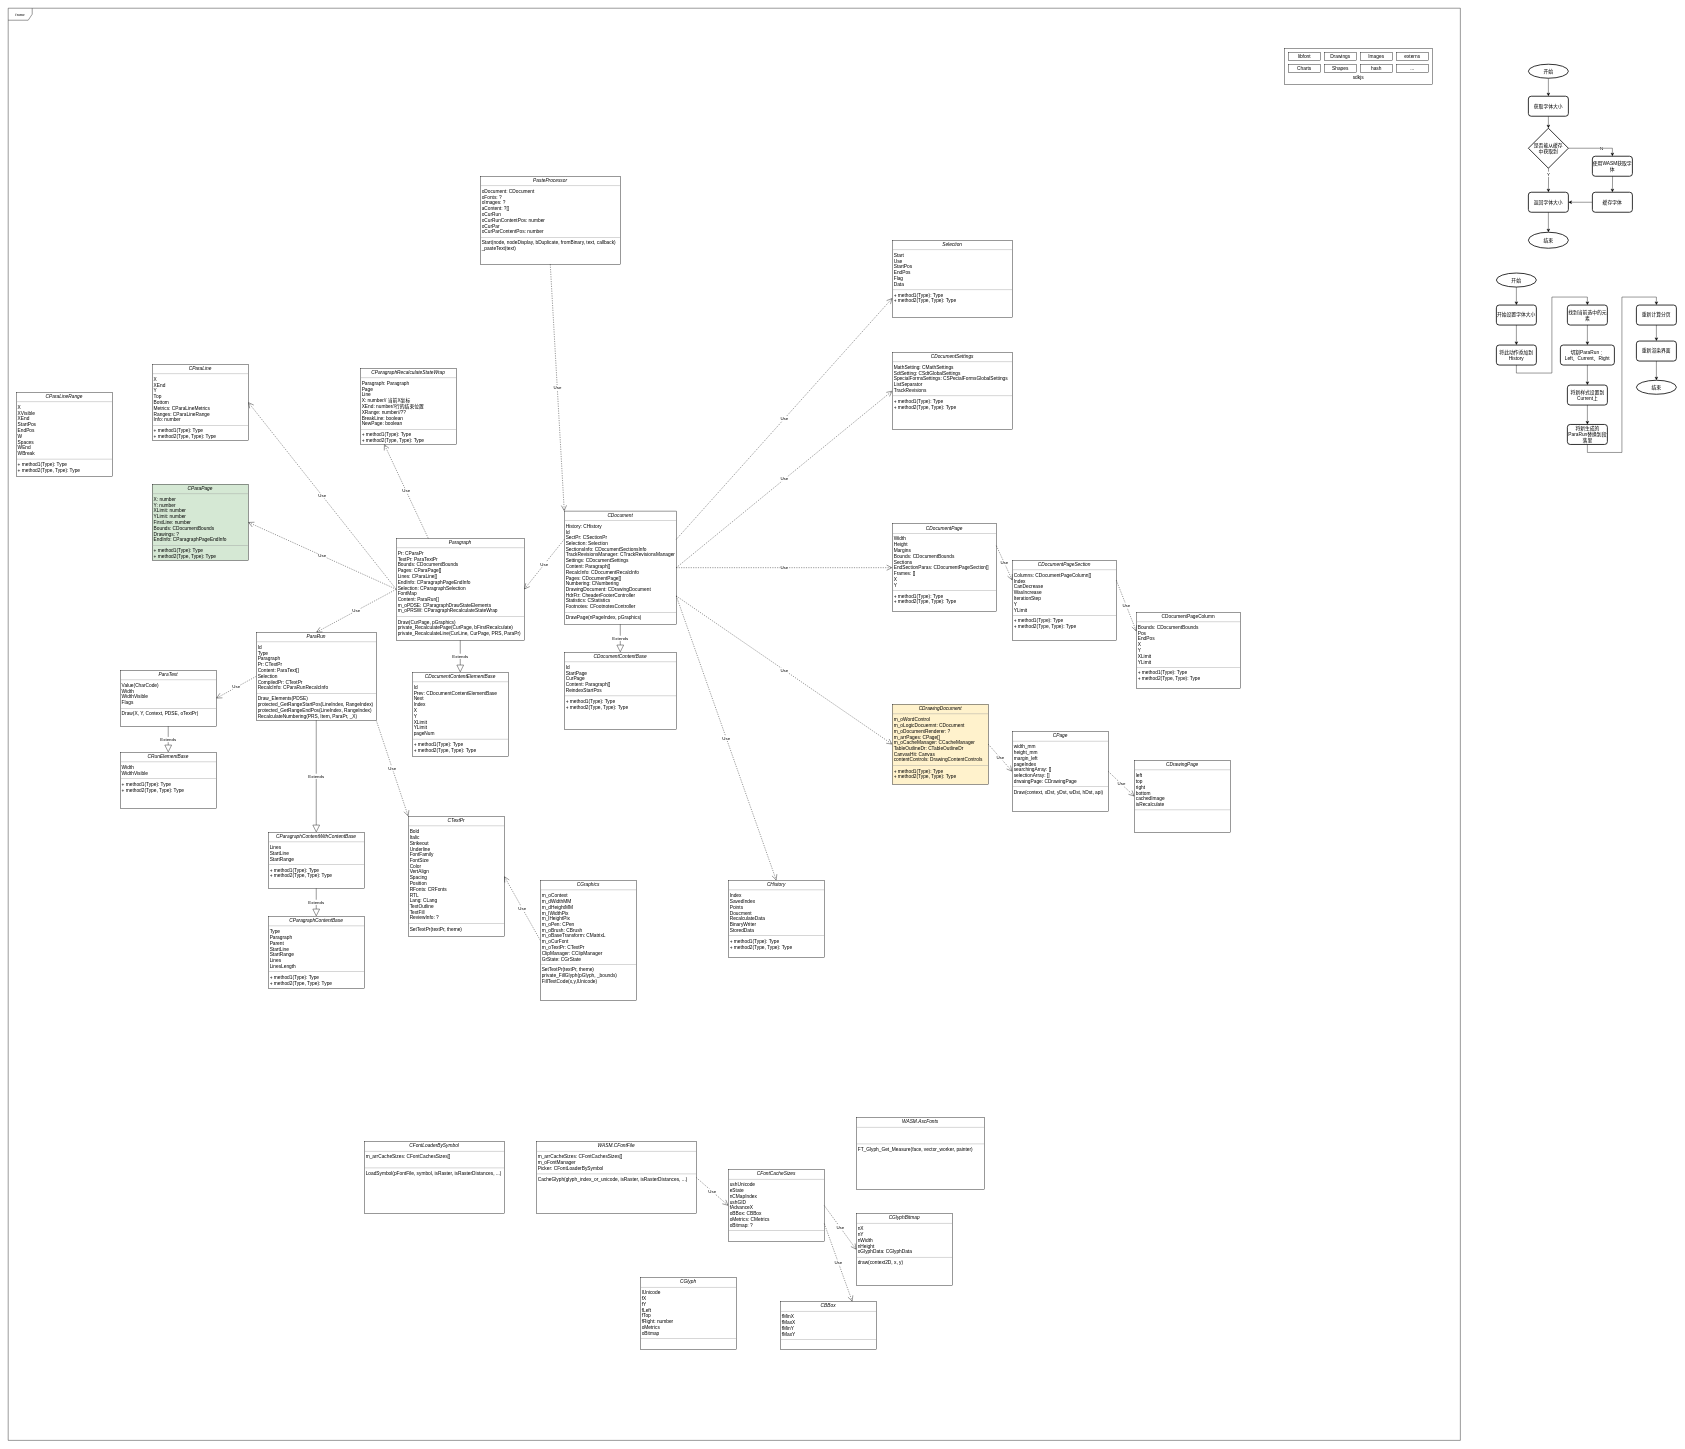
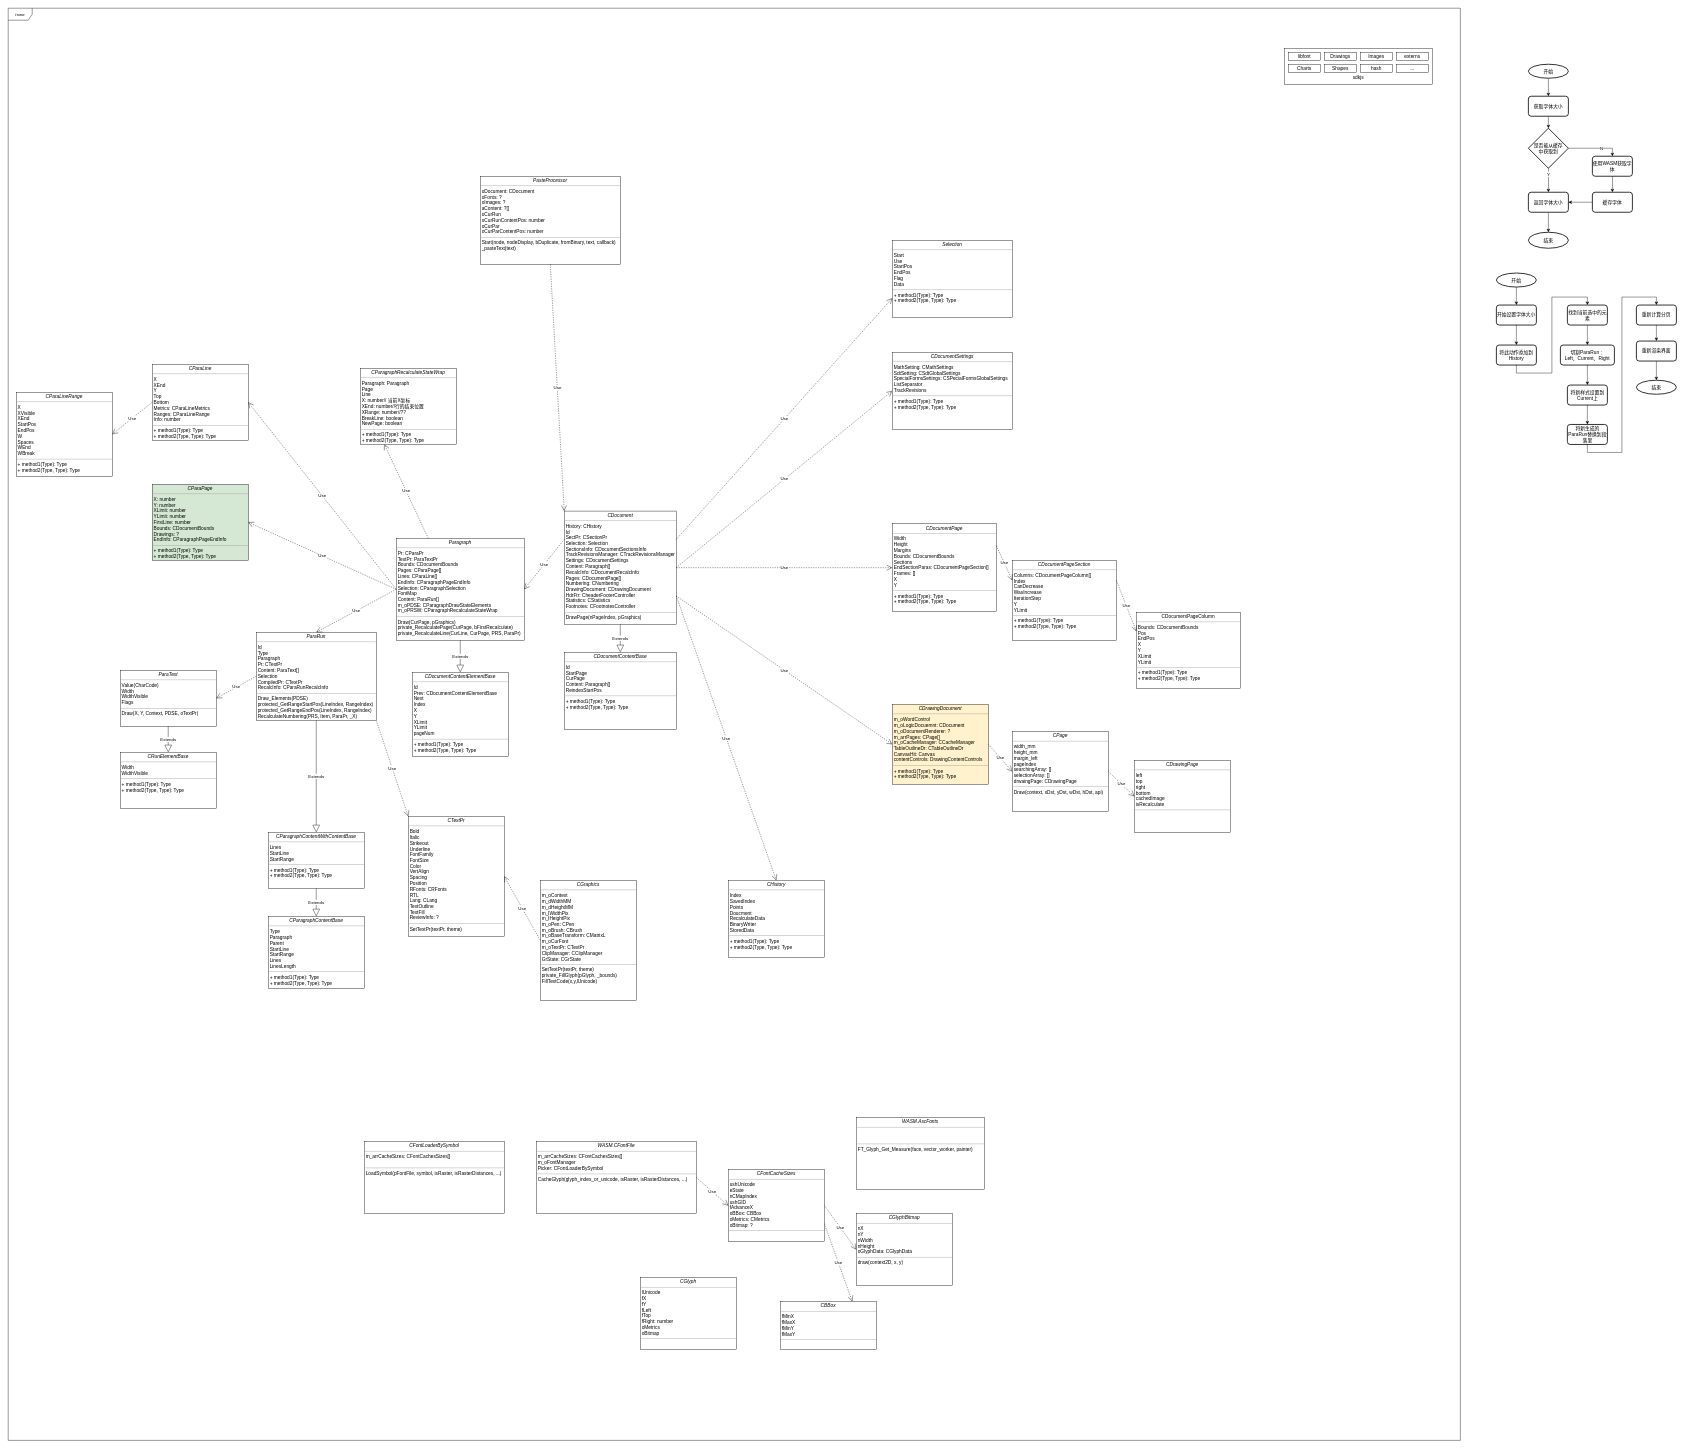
edge "CParaLine X XEnd Y Top Bottom Metrics: CParaLineMetrics Ranges: CParaLineRange Info: number + method1(Type): Type + method2(Type, Type): Type" -> "CParaLineRange X XVisible XEnd StartPos EndPos W Spaces WEnd WBreak + method1(Type): Type + method2(Type, Type): Type": added, label "Use"
